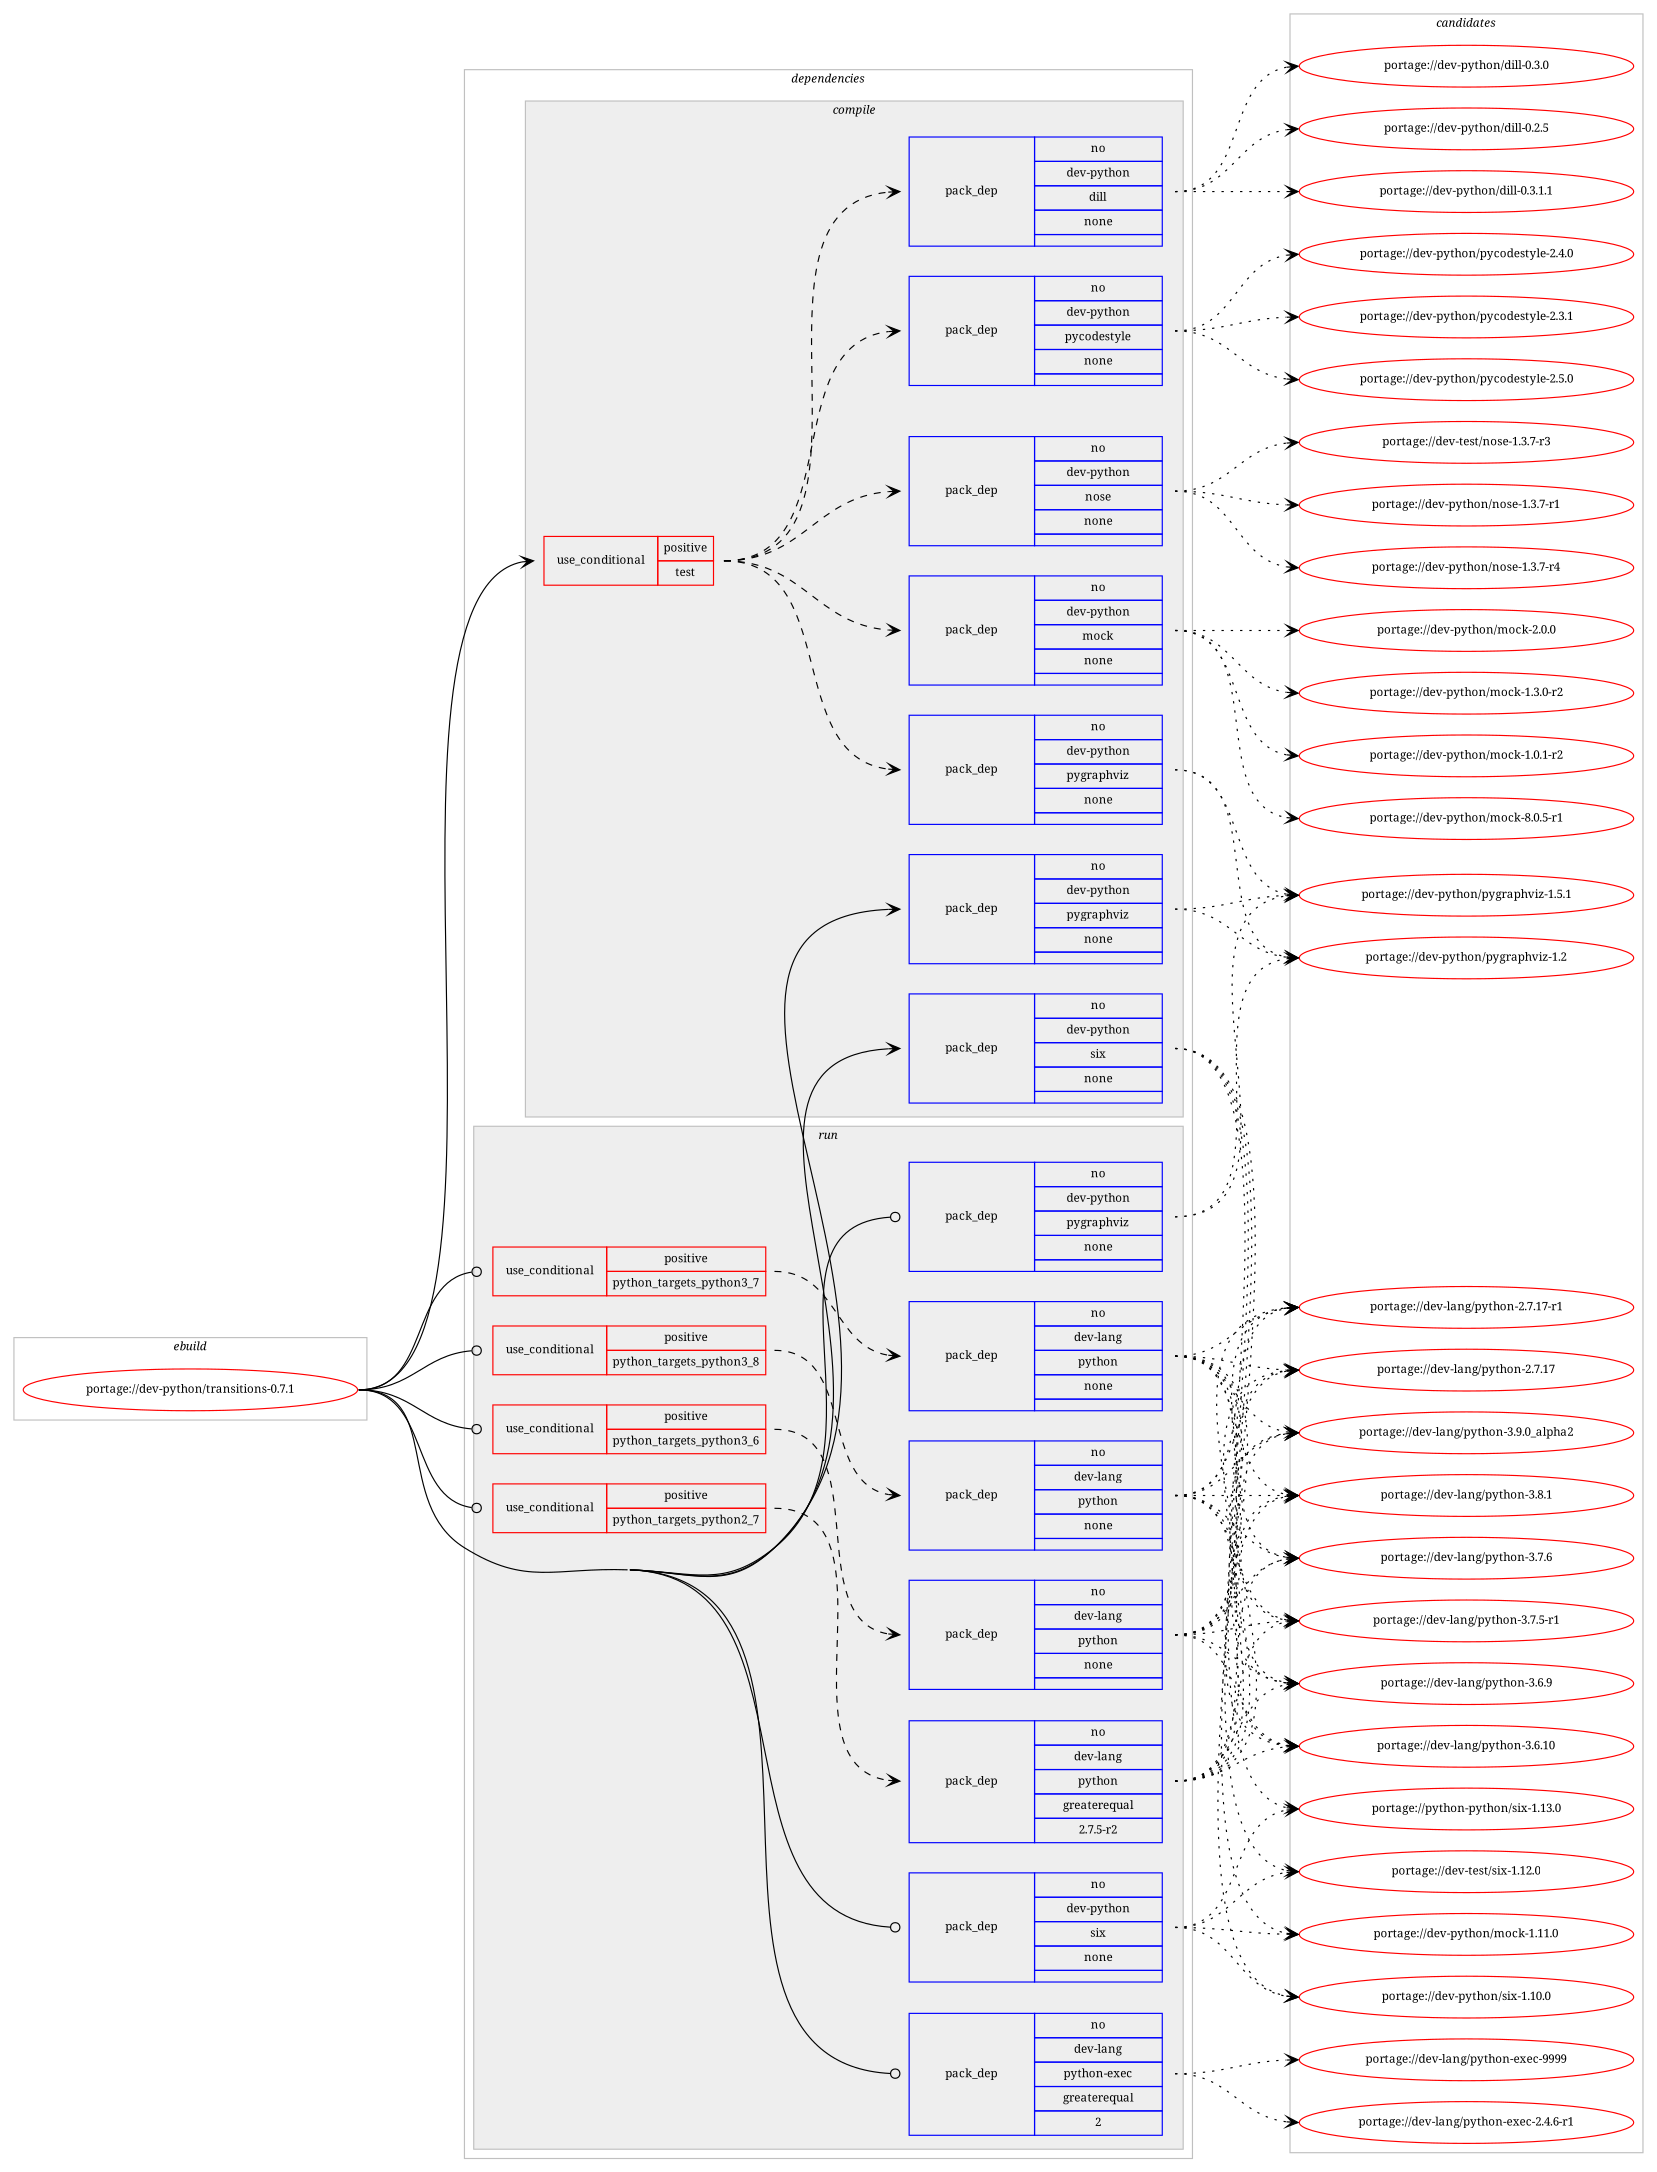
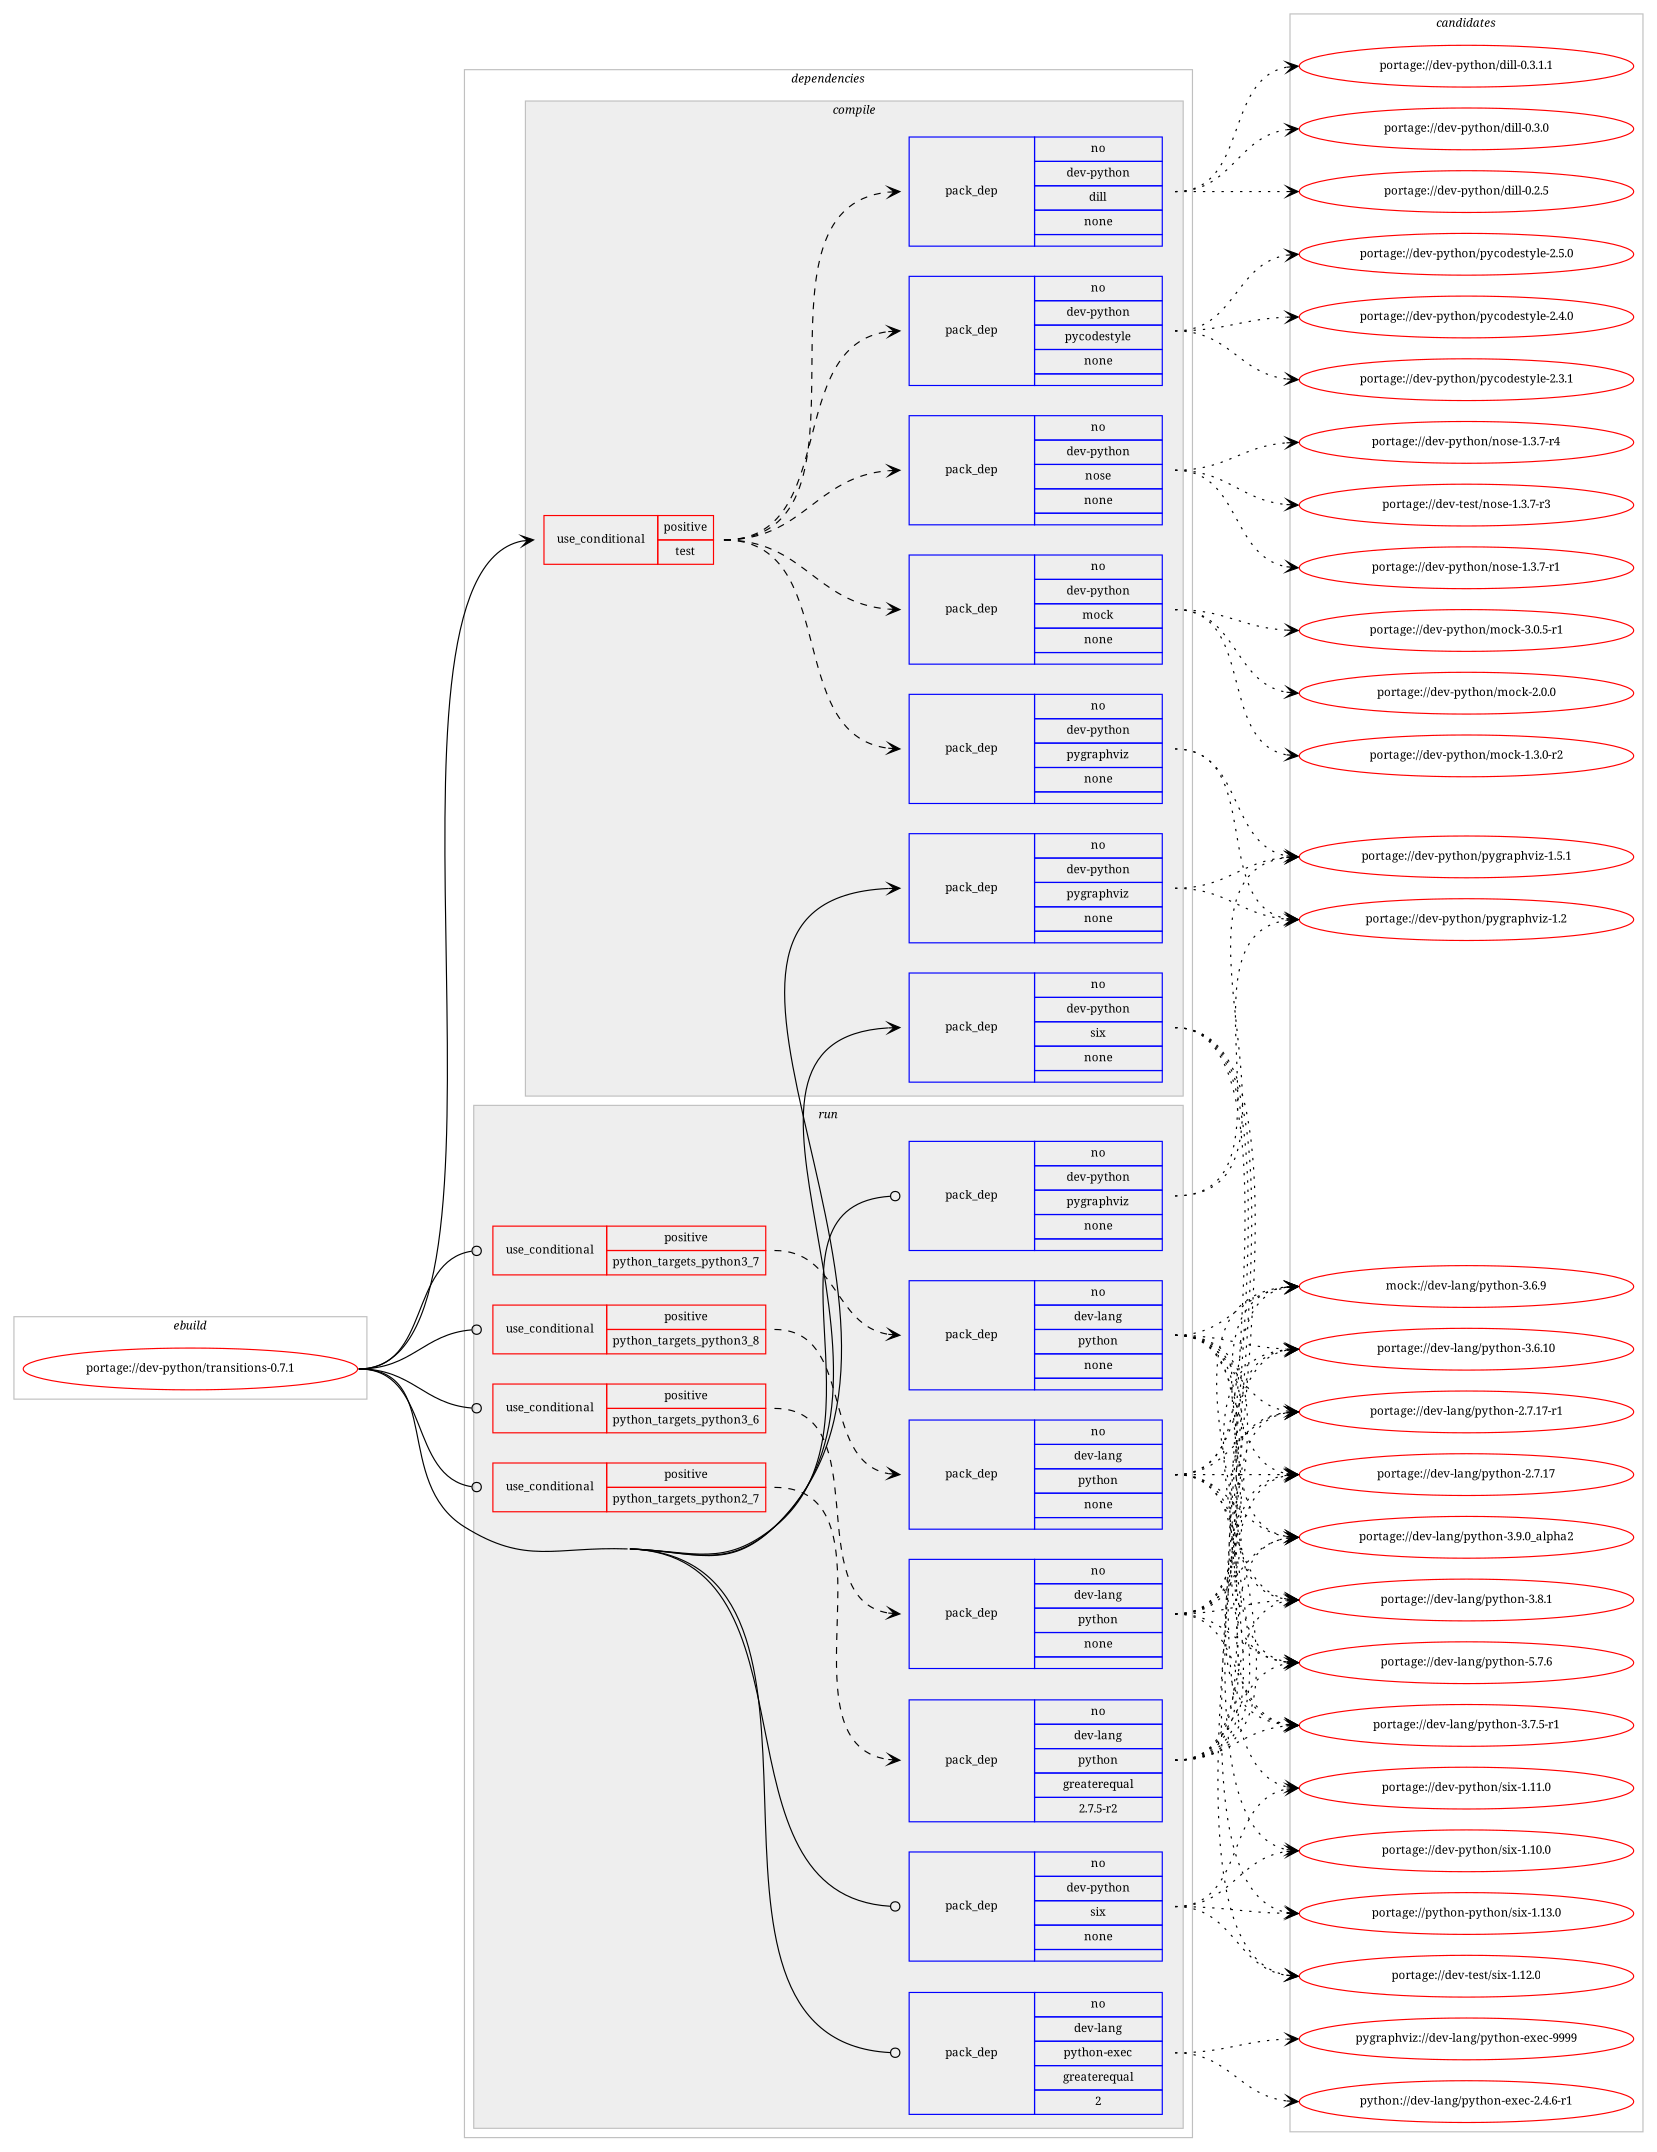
node "portage://dev-python/mock-1.0.1-r2": removed
node "portage://dev-python/mock-8.0.5-r1": label "portage://dev-python/mock-8.0.5-r1" -> "portage://dev-python/mock-3.0.5-r1"
node "portage://dev-lang/python-3.7.6": label "portage://dev-lang/python-3.7.6" -> "portage://dev-lang/python-5.7.6"
node "portage://dev-lang/python-3.6.9": label "portage://dev-lang/python-3.6.9" -> "mock://dev-lang/python-3.6.9"
node "portage://dev-python/mock-1.11.0": label "portage://dev-python/mock-1.11.0" -> "portage://dev-python/six-1.11.0"
node "portage://dev-lang/python-exec-9999": label "portage://dev-lang/python-exec-9999" -> "pygraphviz://dev-lang/python-exec-9999"
node "portage://dev-lang/python-exec-2.4.6-r1": label "portage://dev-lang/python-exec-2.4.6-r1" -> "python://dev-lang/python-exec-2.4.6-r1"
